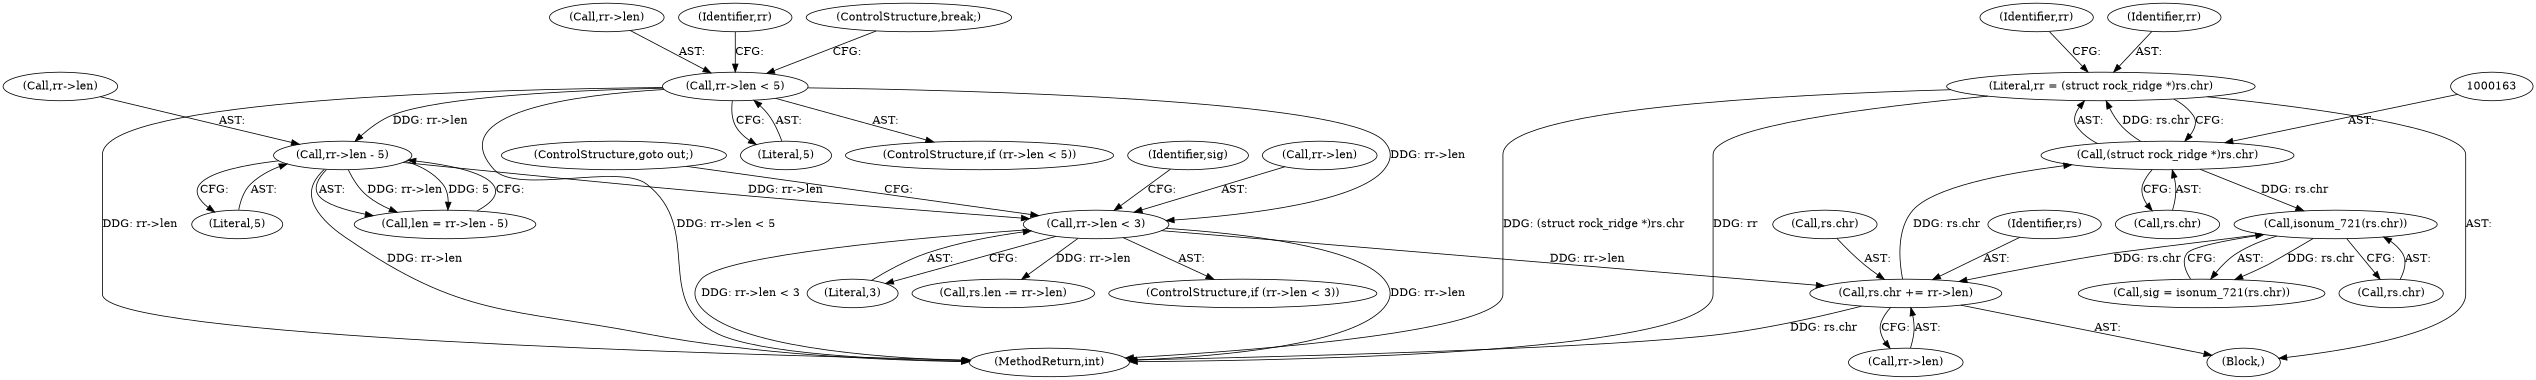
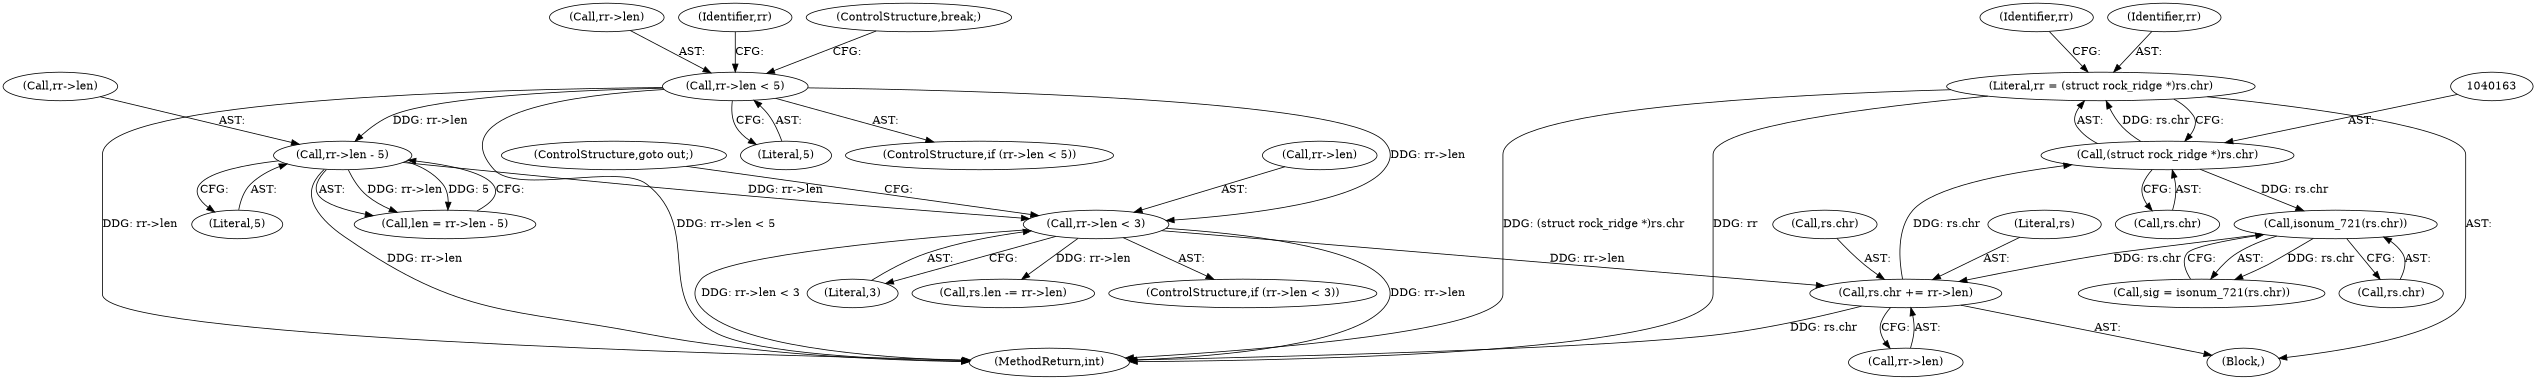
node "1000163": label "1000163" -> "1040163"
node "(Identifier,sig)": removed
node "(Identifier,rs)": label "(Identifier,rs)" -> "(Literal,rs)"
